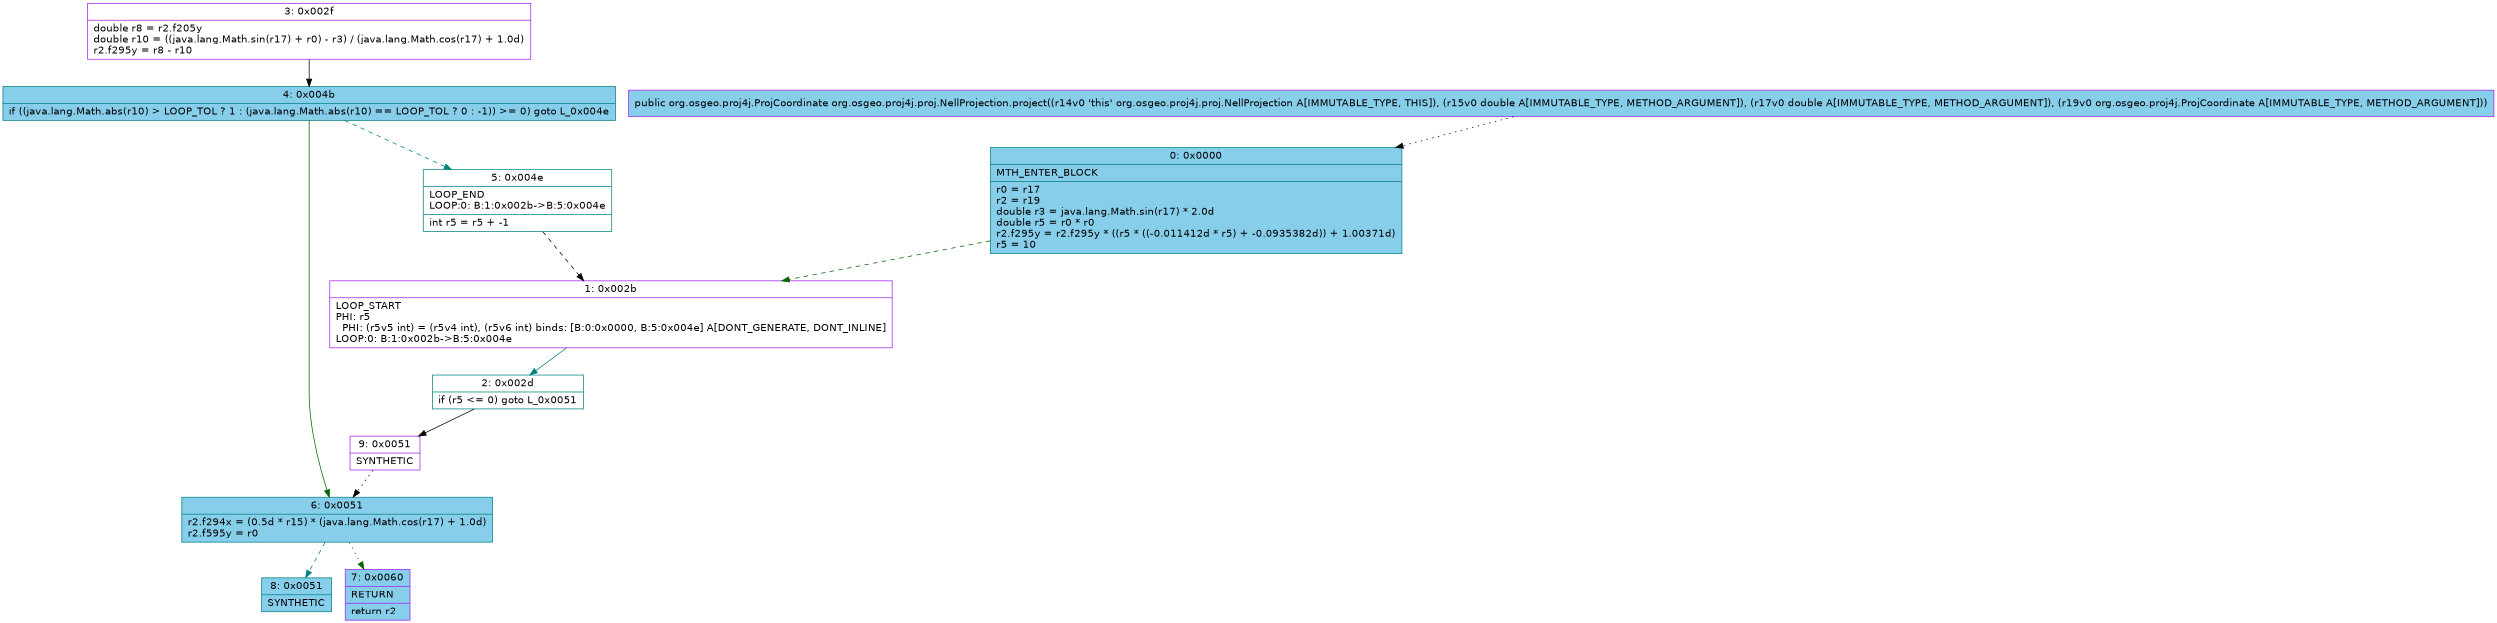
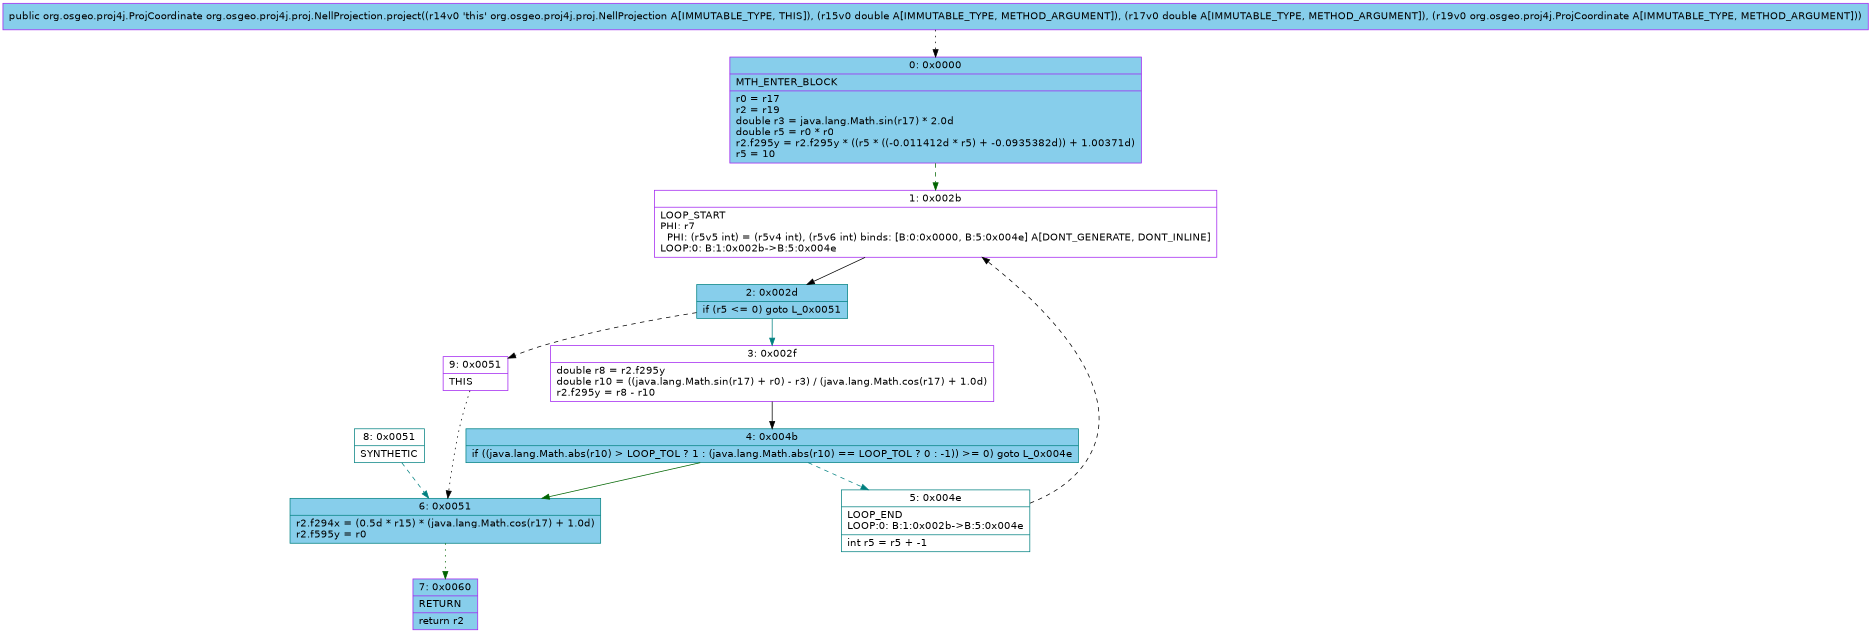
node "3: 0x002f": text "double r8 = r2.f205y" -> "double r8 = r2.f295y"
node "0: 0x0000": color teal -> purple
node "1: 0x002b": text "PHI: r5" -> "PHI: r7"
edge "2: 0x002d" -> "3: 0x002f": added
edge "1: 0x002b" -> "2: 0x002d": color teal -> black
node "2: 0x002d": fillcolor white -> skyblue
edge "2: 0x002d" -> "9: 0x0051": style solid -> dashed
node "9: 0x0051": text "SYNTHETIC" -> "THIS"
edge "6: 0x0051" -> "8: 0x0051": reversed
node "8: 0x0051": fillcolor skyblue -> white
